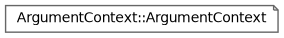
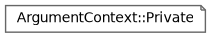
node "ArgumentContext::ArgumentContext": label "ArgumentContext::ArgumentContext" -> "ArgumentContext::Private"
